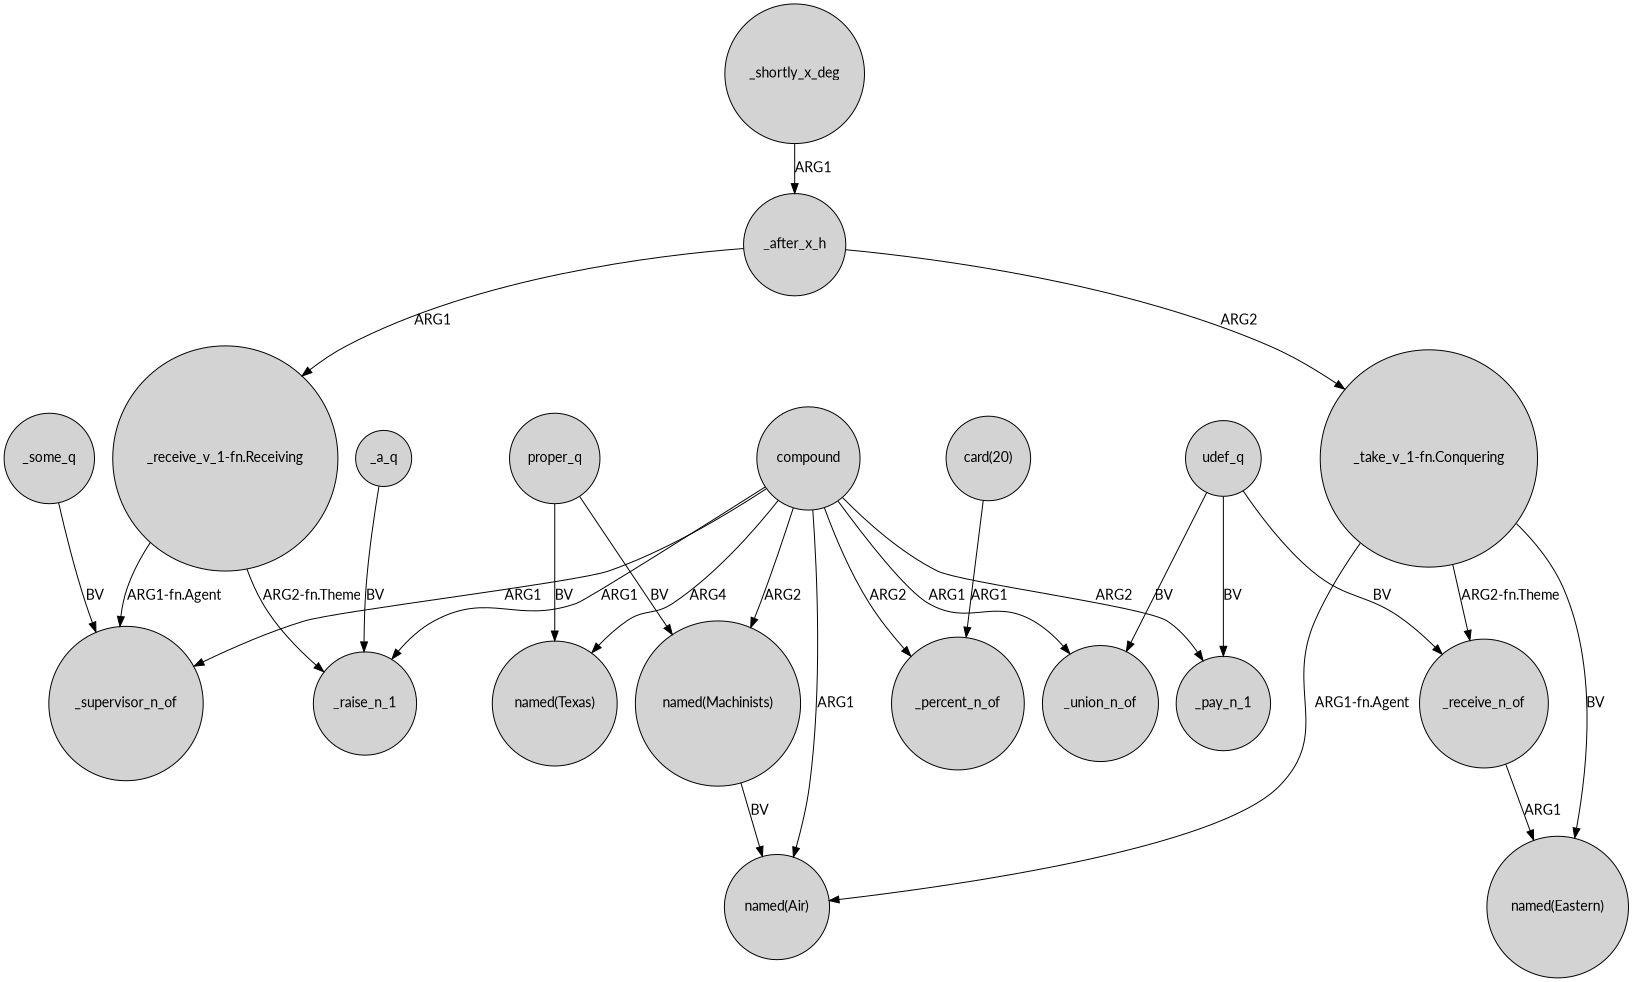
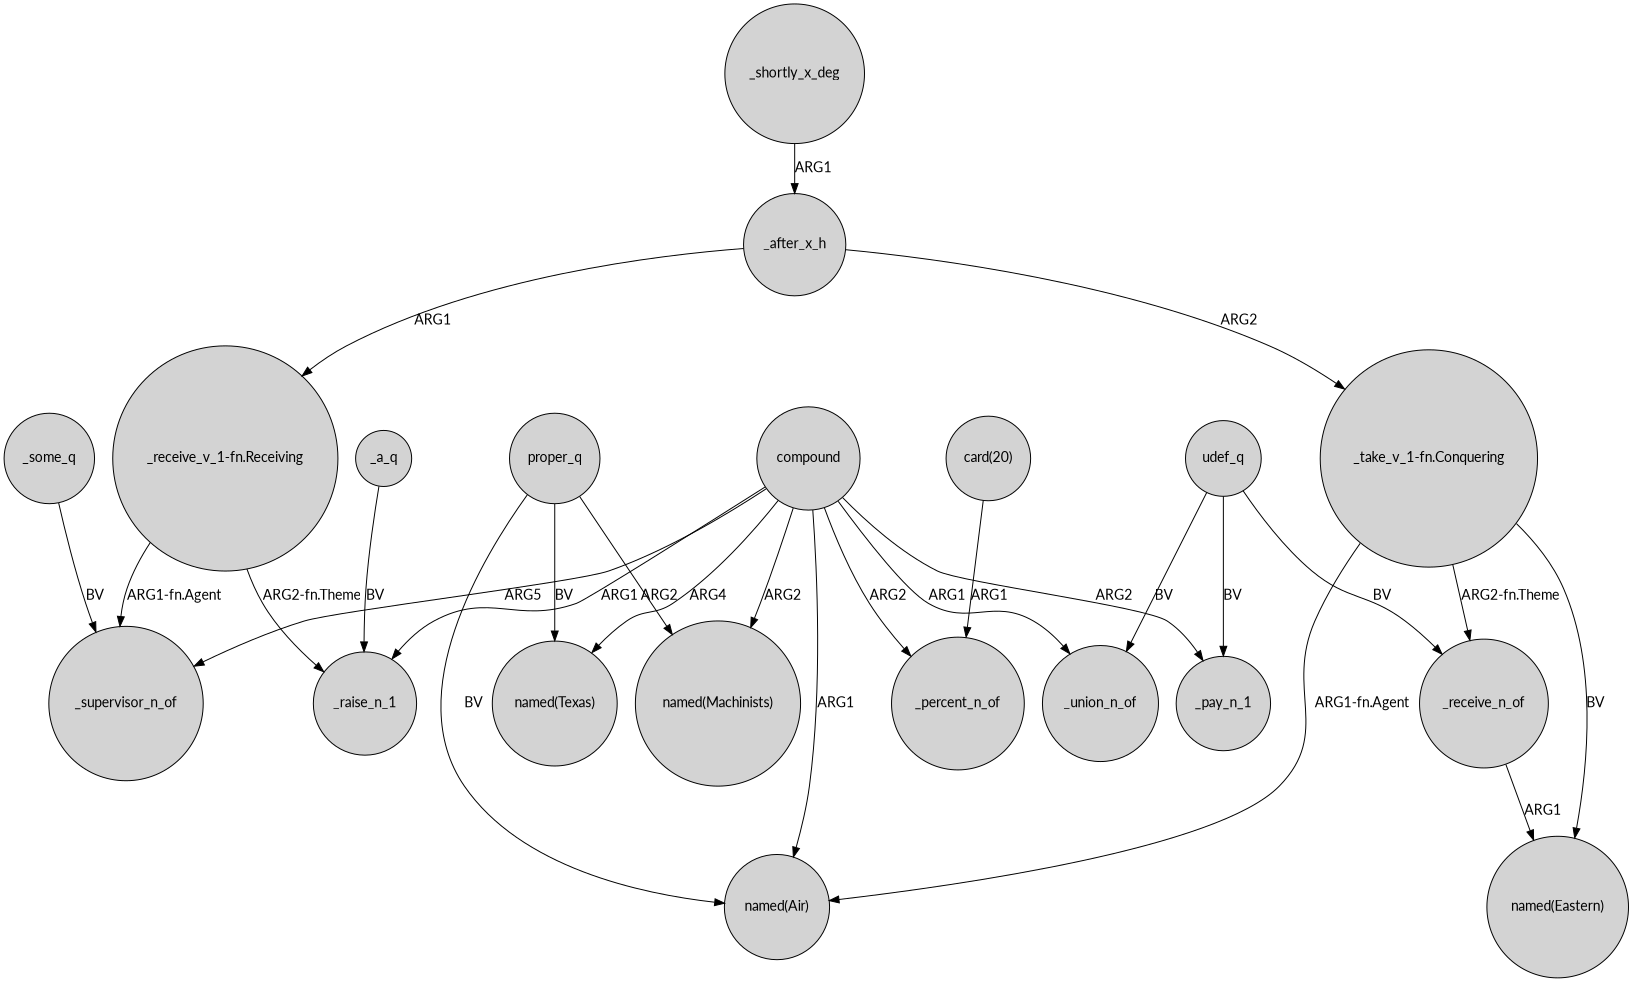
edge "compound" -> "_supervisor_n_of": label "ARG1" -> "ARG5"
edge "proper_q" -> "named(Machinists)": label "BV" -> "ARG2"
edge "named(Machinists)" -> "named(Air)": now "proper_q" -> "named(Air)"
